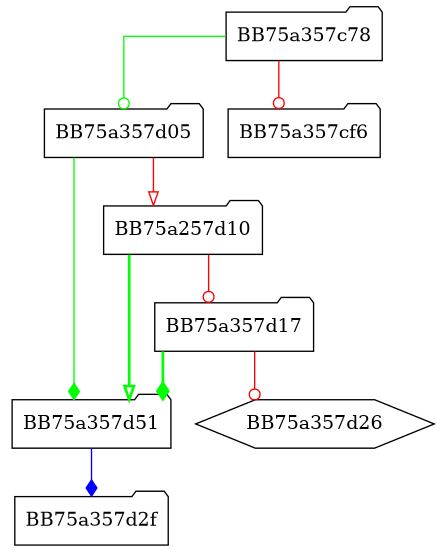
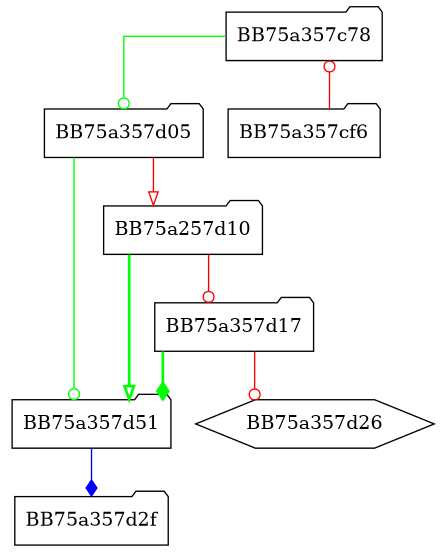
edge "BB75a357c78" -> "BB75a357cf6": reversed
edge "BB75a357d05" -> "BB75a357d51": arrowhead diamond -> odot
